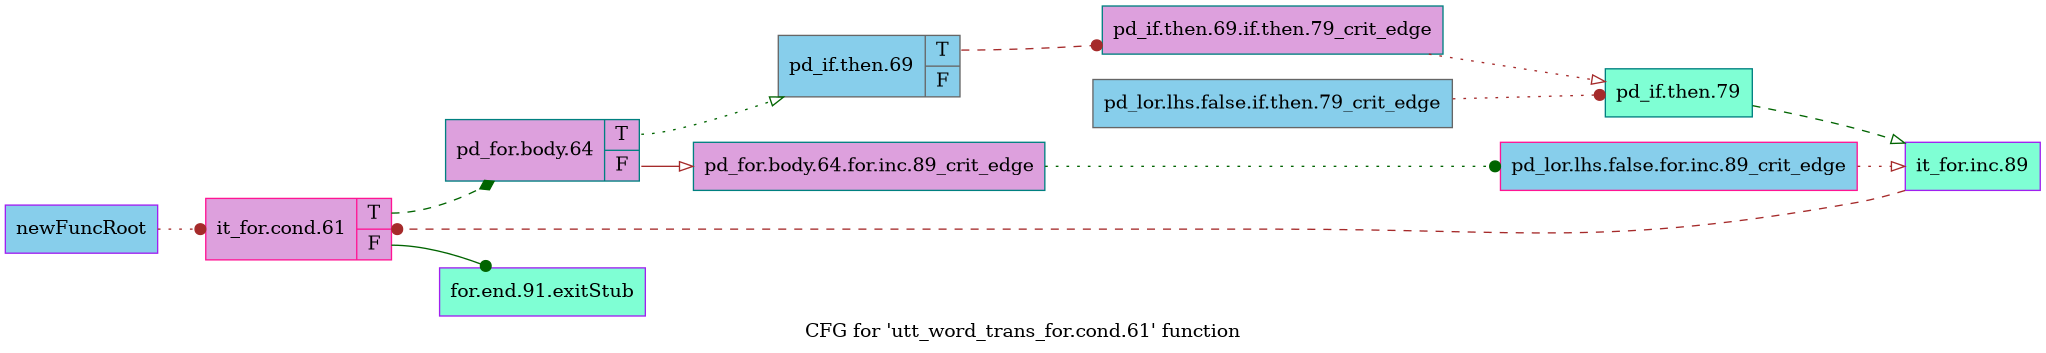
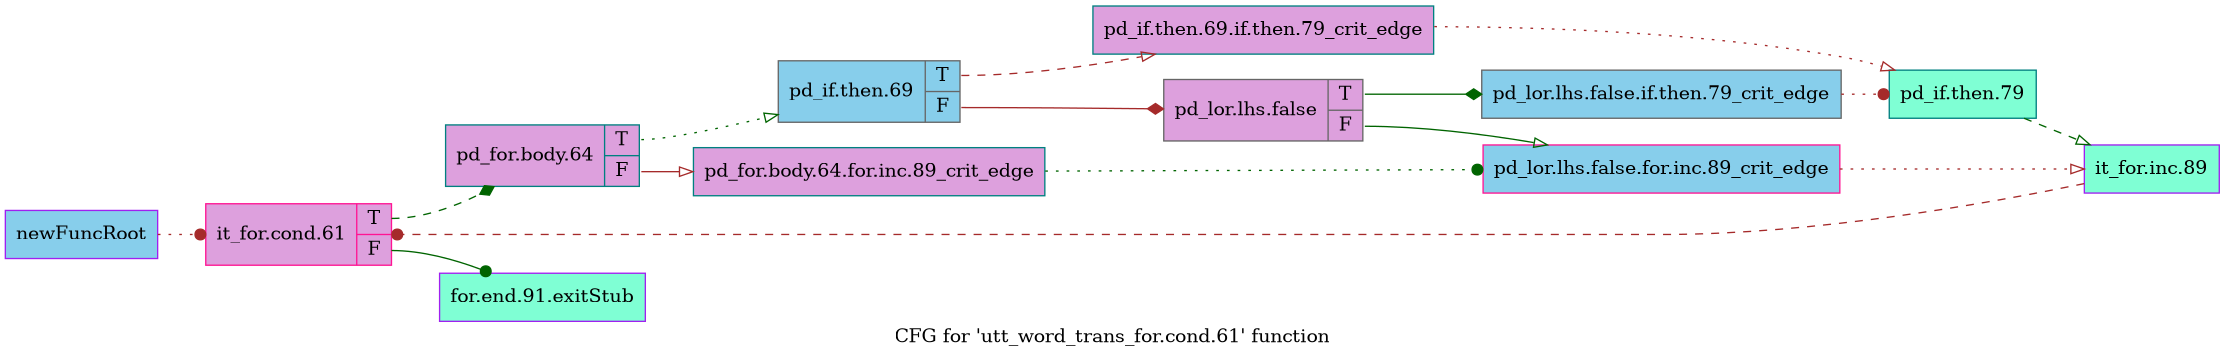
edge "pd_if.then.69" -> "pd_if.then.69.if.then.79_crit_edge": arrowhead dot -> onormal
node "pd_lor.lhs.false": added
